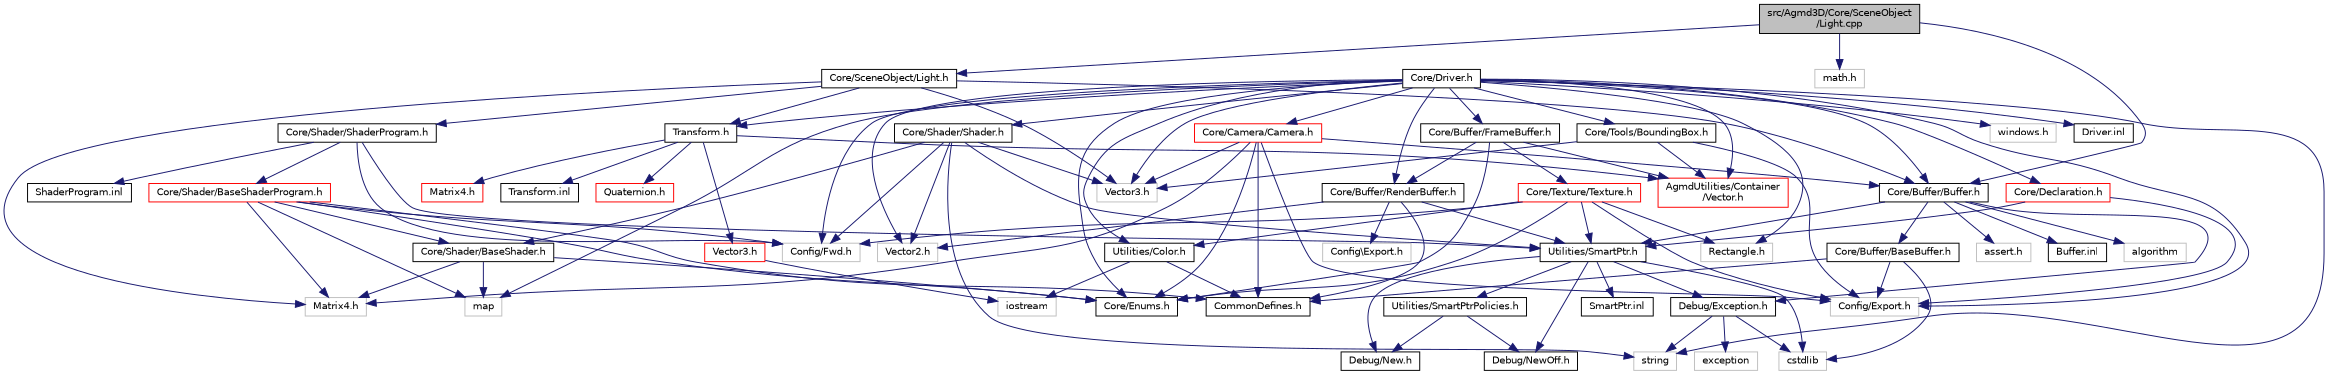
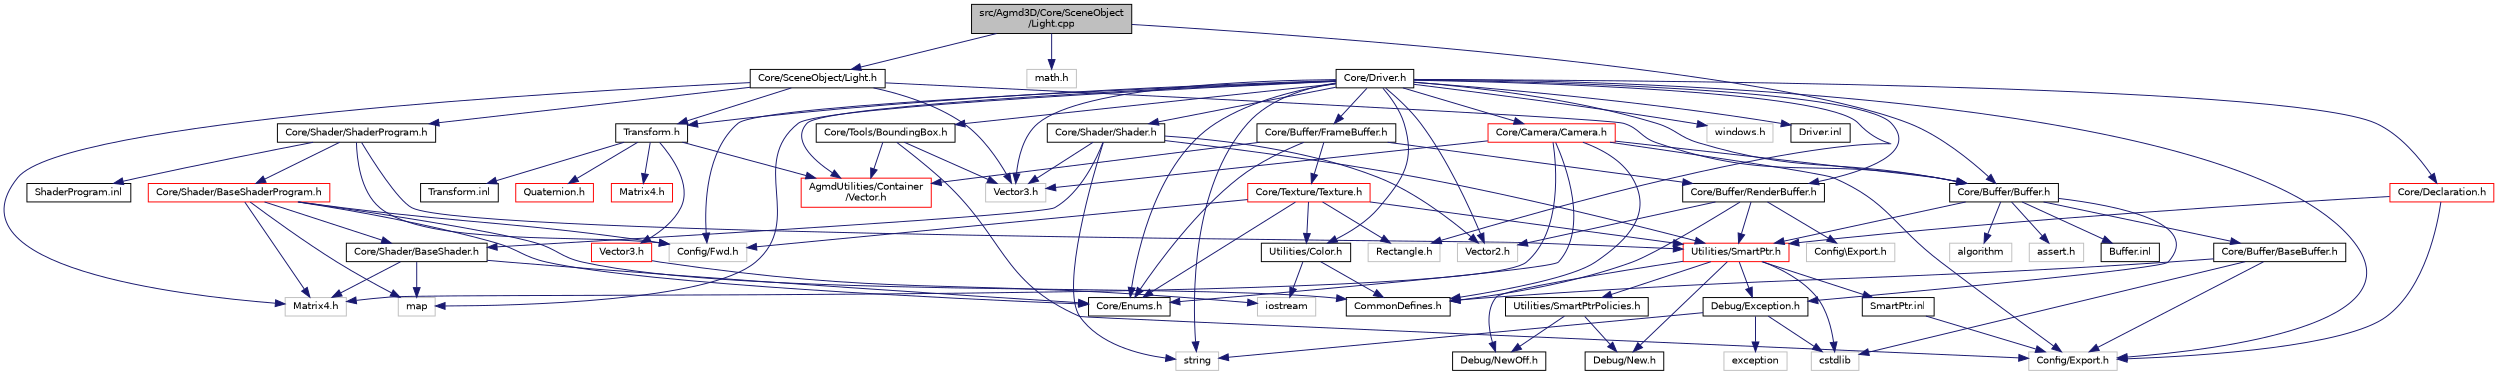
edge "Core/Shader/Shader.h" -> "Config/Fwd.h": removed
node "Utilities/SmartPtr.h": color black -> red
edge "Core/Texture/Texture.h" -> "Config/Export.h": now "SmartPtr.inl" -> "Config/Export.h"
